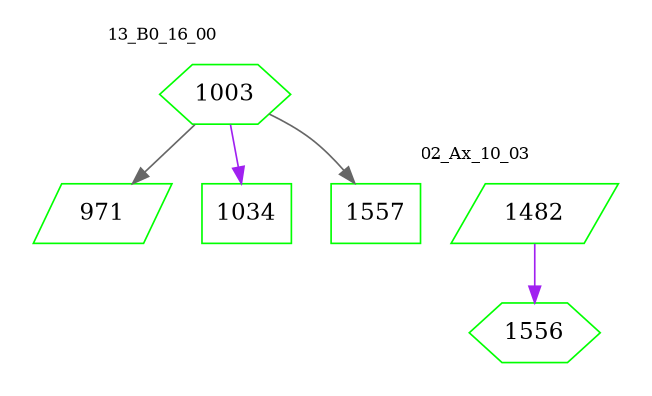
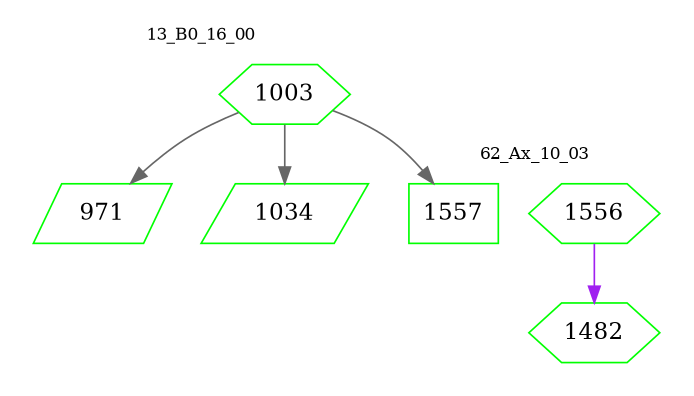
edge "1003" -> "1034": color purple -> gray40
cluster "02_Ax_10_03": label "02_Ax_10_03" -> "62_Ax_10_03"
node "1034": shape box -> parallelogram
node "1482": shape parallelogram -> hexagon
edge "1482" -> "1556": reversed
